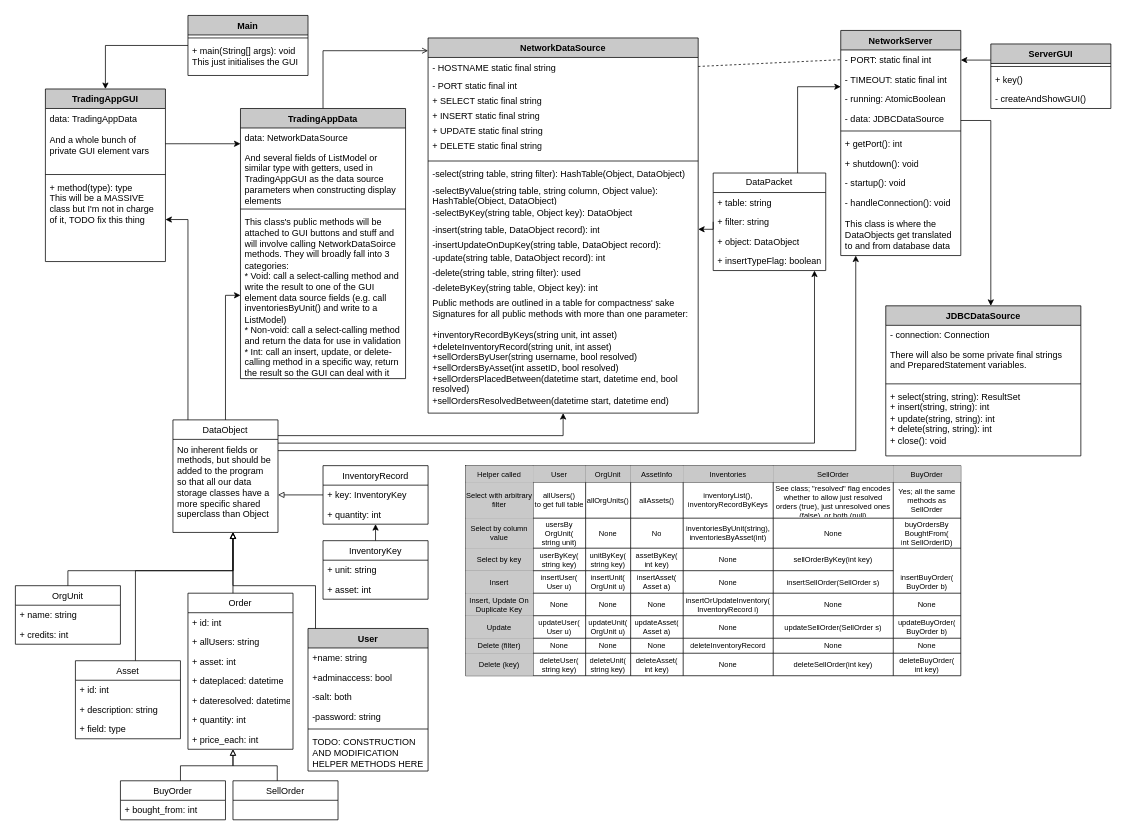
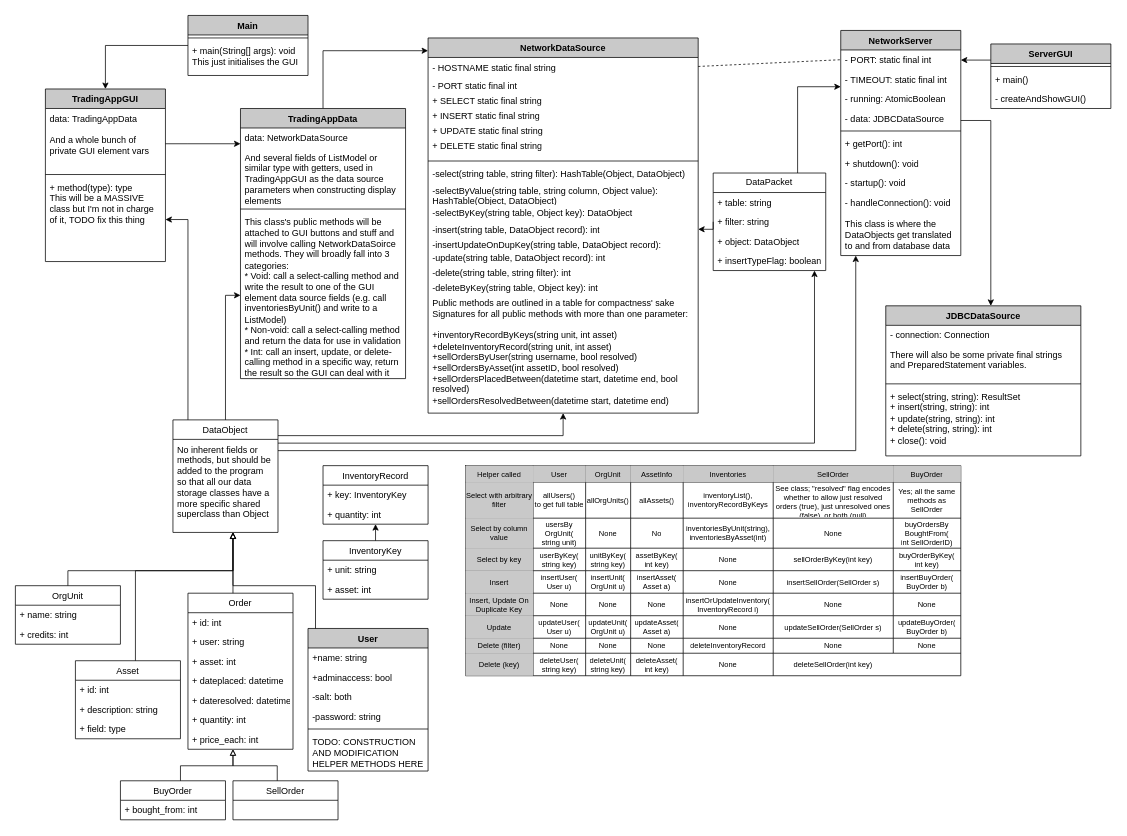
edge "TradingAppData" -> "NetworkDataSource": arrowhead open -> classic
node "+ key()": label "+ key()" -> "+ main()"
node "-delete(string table, string filter): used": label "-delete(string table, string filter): used" -> "-delete(string table, string filter): int"
edge "InventoryRecord" -> "No inherent fields or methods, but should be added to the program so that all our data storage classes have a more specific shared superclass than Object": removed
node "buyOrderByKey(int key)": added
node "+ allUsers: string": label "+ allUsers: string" -> "+ user: string"
node "deleteBuyOrder(int key)": removed
